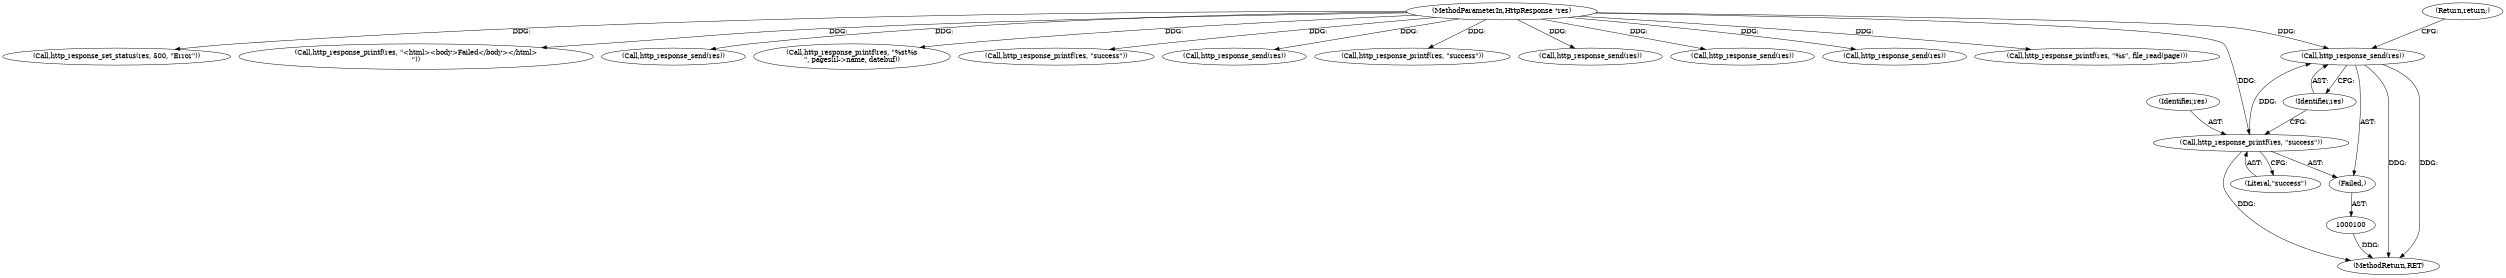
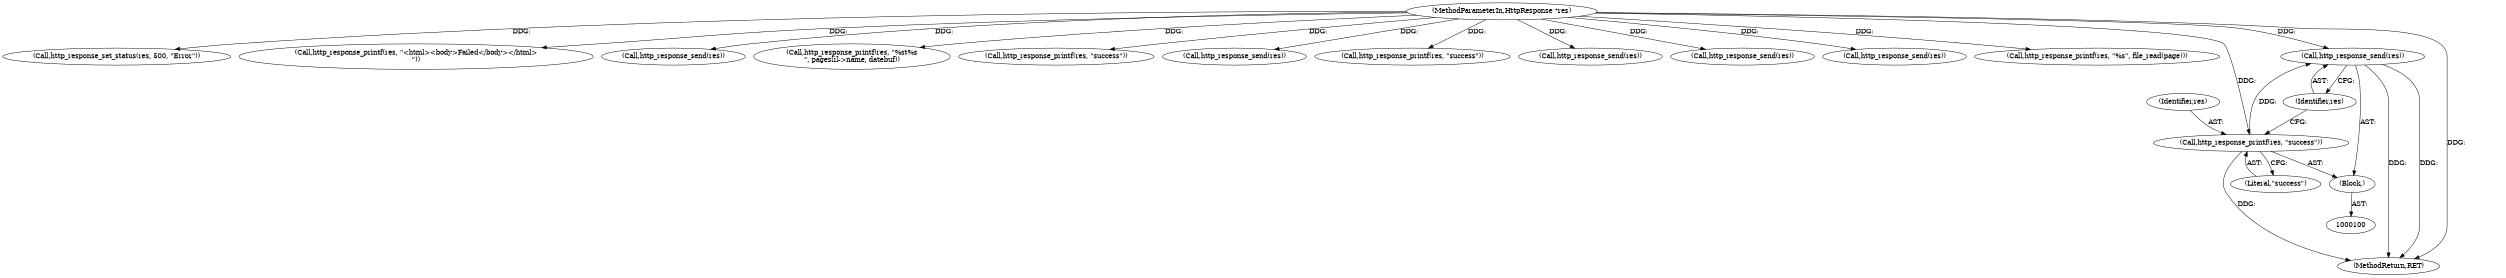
node "(Return,return;)": removed
node "(Failed,)": label "(Failed,)" -> "(Block,)"
edge "1000100" -> "(MethodReturn,RET)": now "(MethodParameterIn,HttpResponse *res)" -> "(MethodReturn,RET)"
